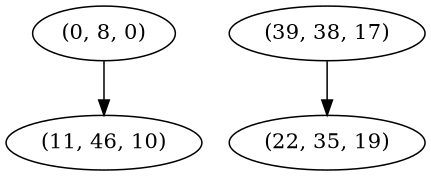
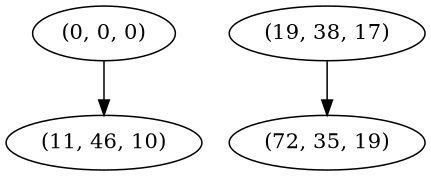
node "(0, 8, 0)": label "(0, 8, 0)" -> "(0, 0, 0)"
node "(39, 38, 17)": label "(39, 38, 17)" -> "(19, 38, 17)"
node "(22, 35, 19)": label "(22, 35, 19)" -> "(72, 35, 19)"
